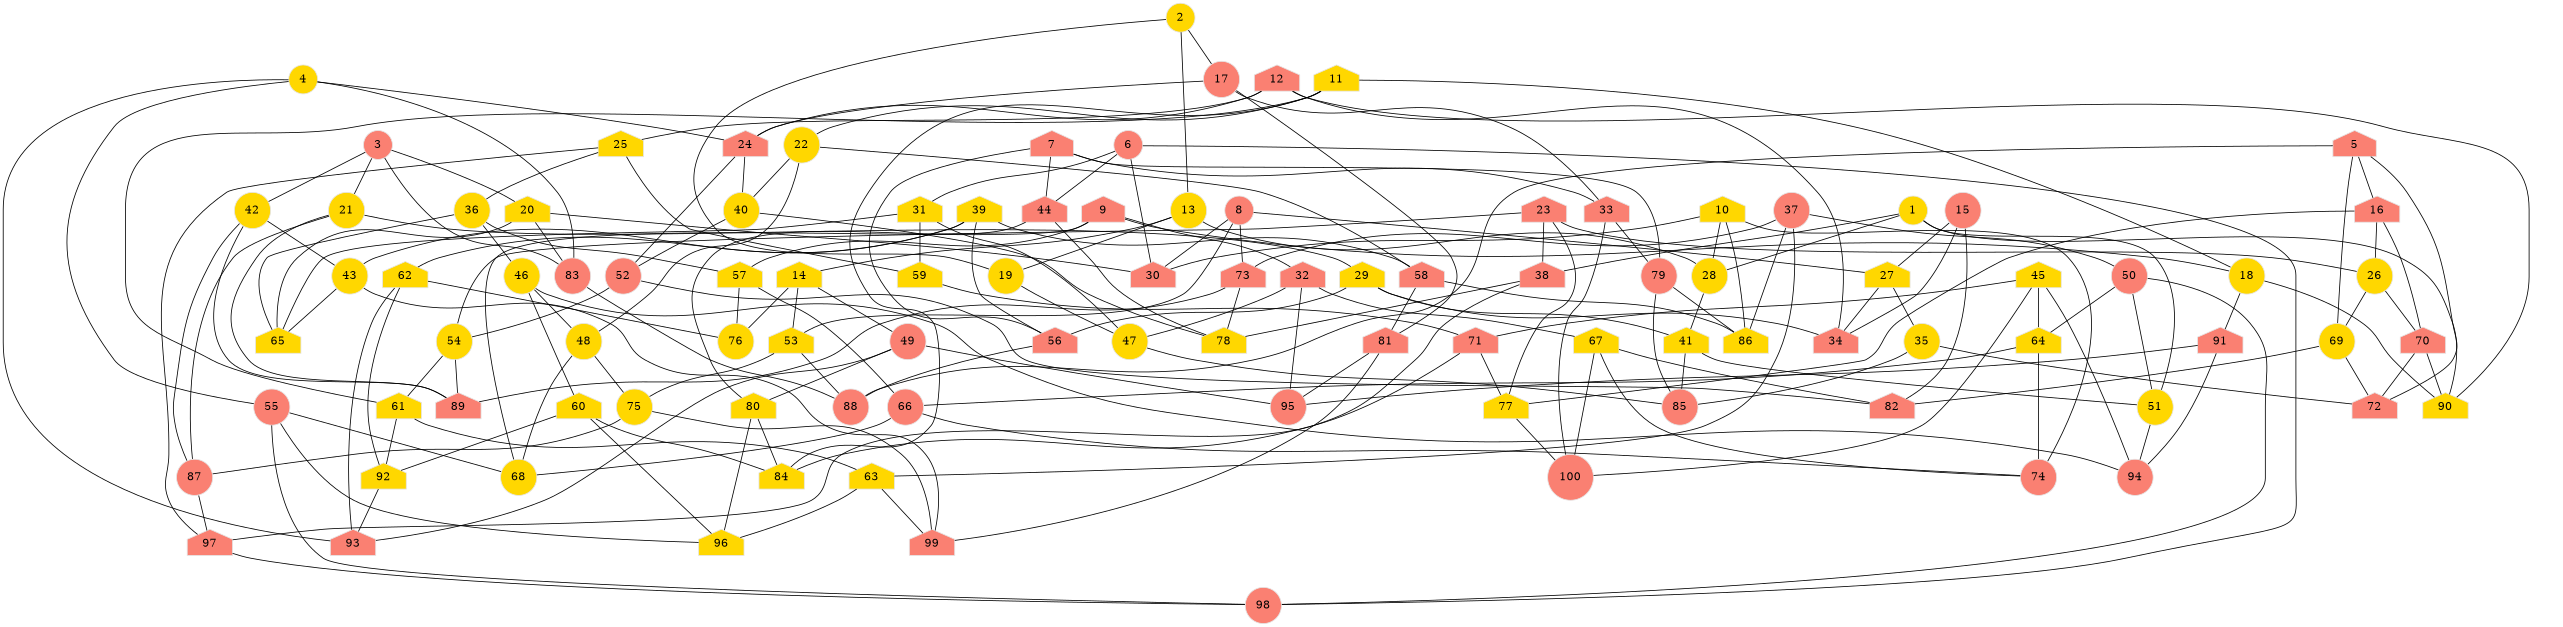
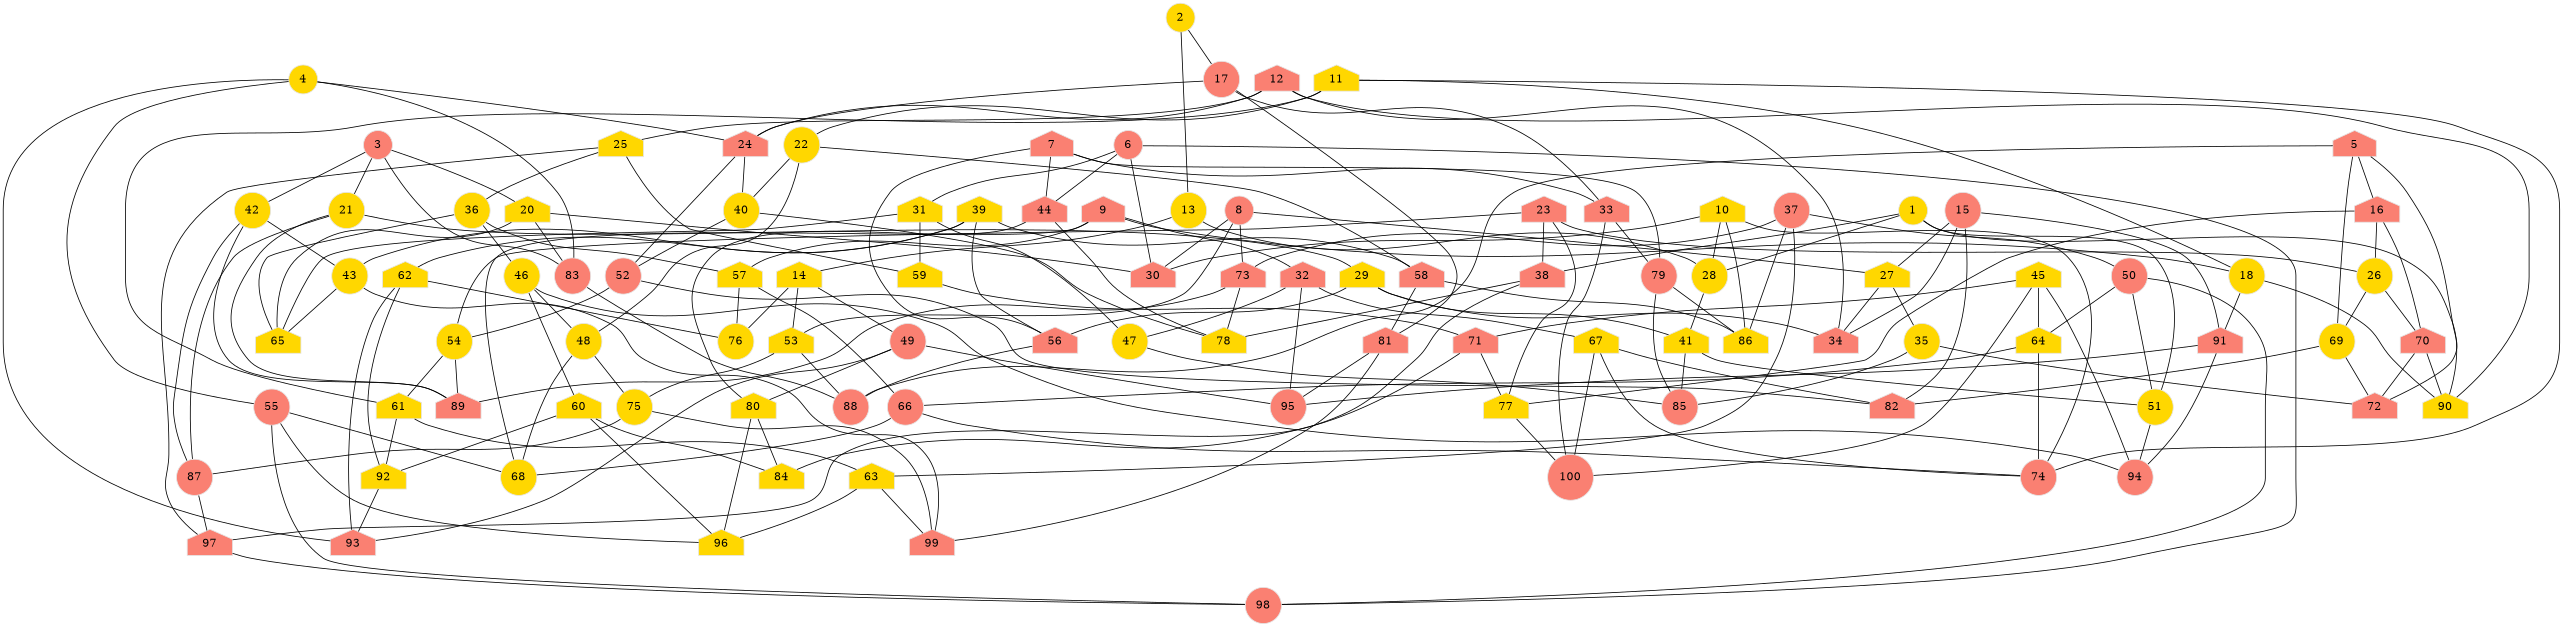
edge "11" -- "84": now "11" -- "74"
edge "15" -- "91": added
node "19": removed
